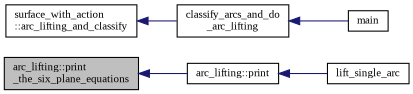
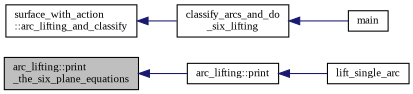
node "classify_arcs_and_do _arc_lifting": label "classify_arcs_and_do _arc_lifting" -> "classify_arcs_and_do _six_lifting"
